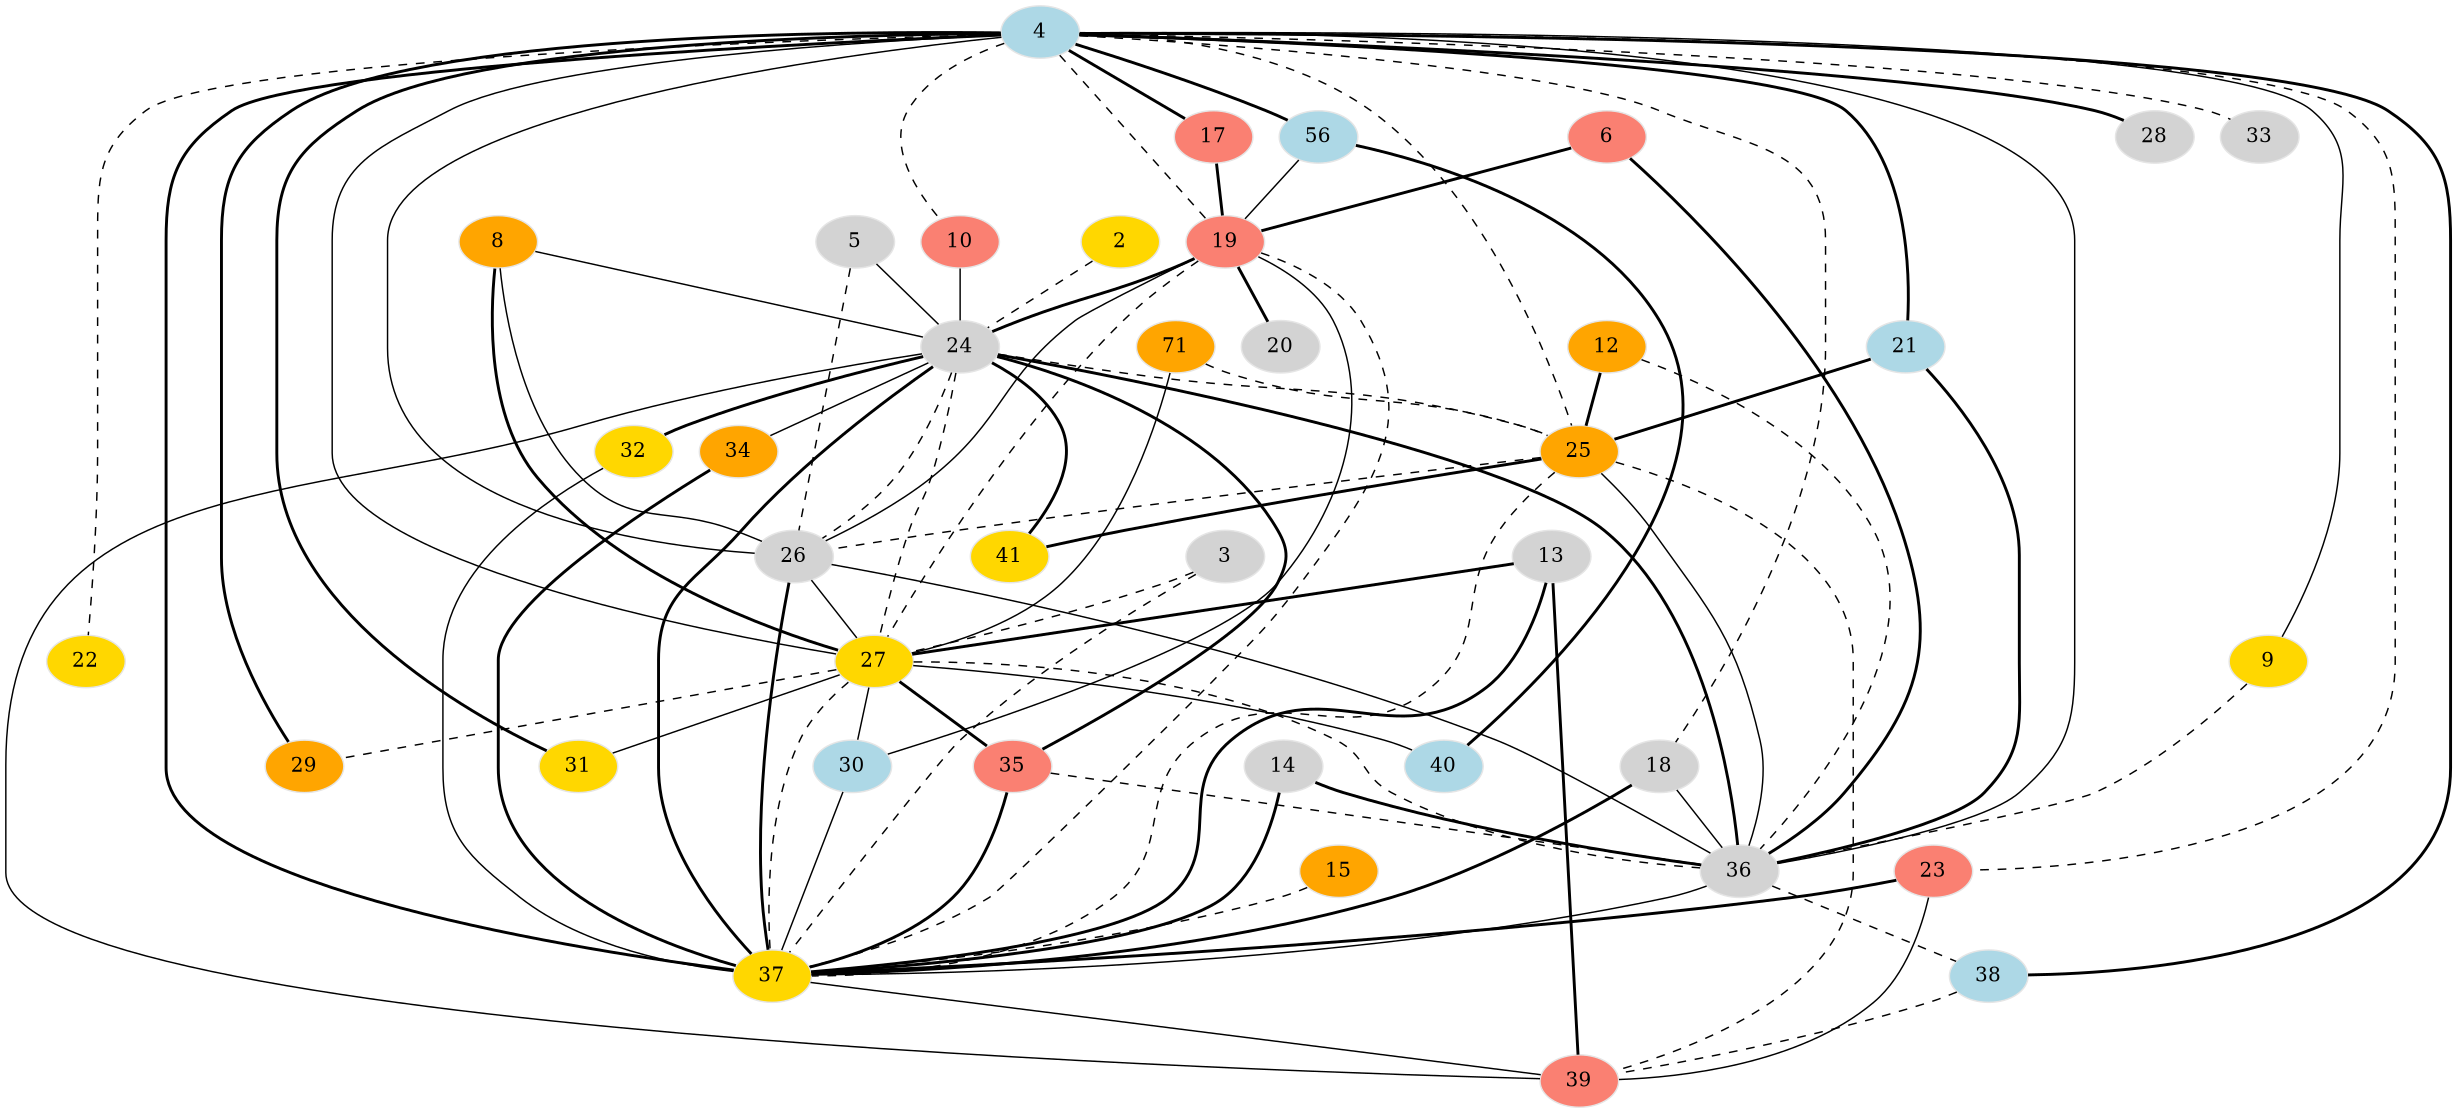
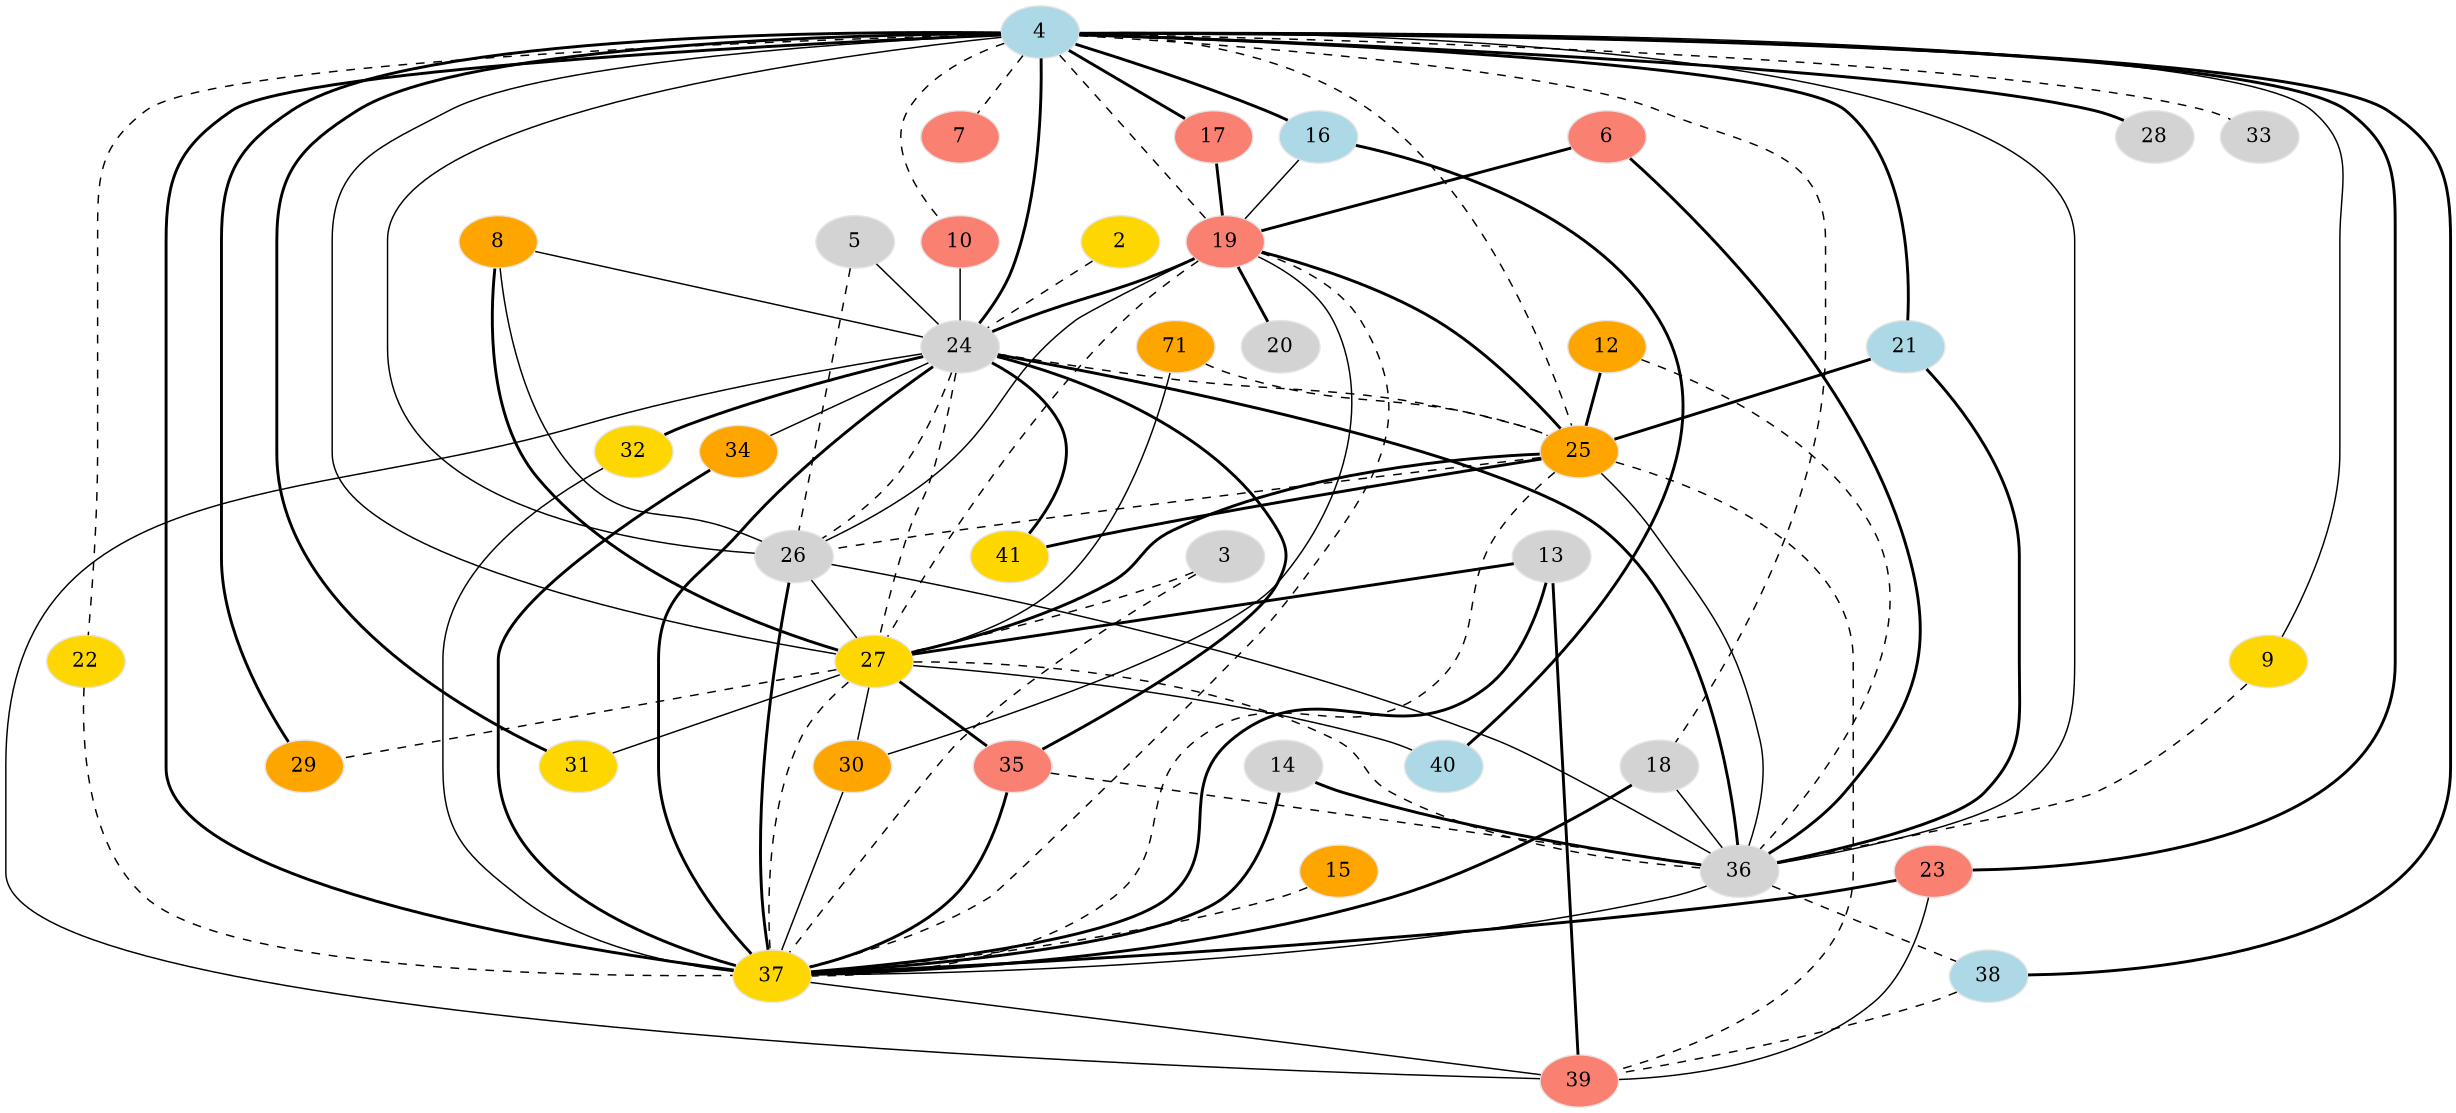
edge "4" -- "23": style dashed -> bold
node "7": added
node "56": label "56" -> "16"
edge "4" -- "24": added
edge "19" -- "25": added
edge "25" -- "27": added
node "30": fillcolor lightblue -> orange
edge "22" -- "37": added
